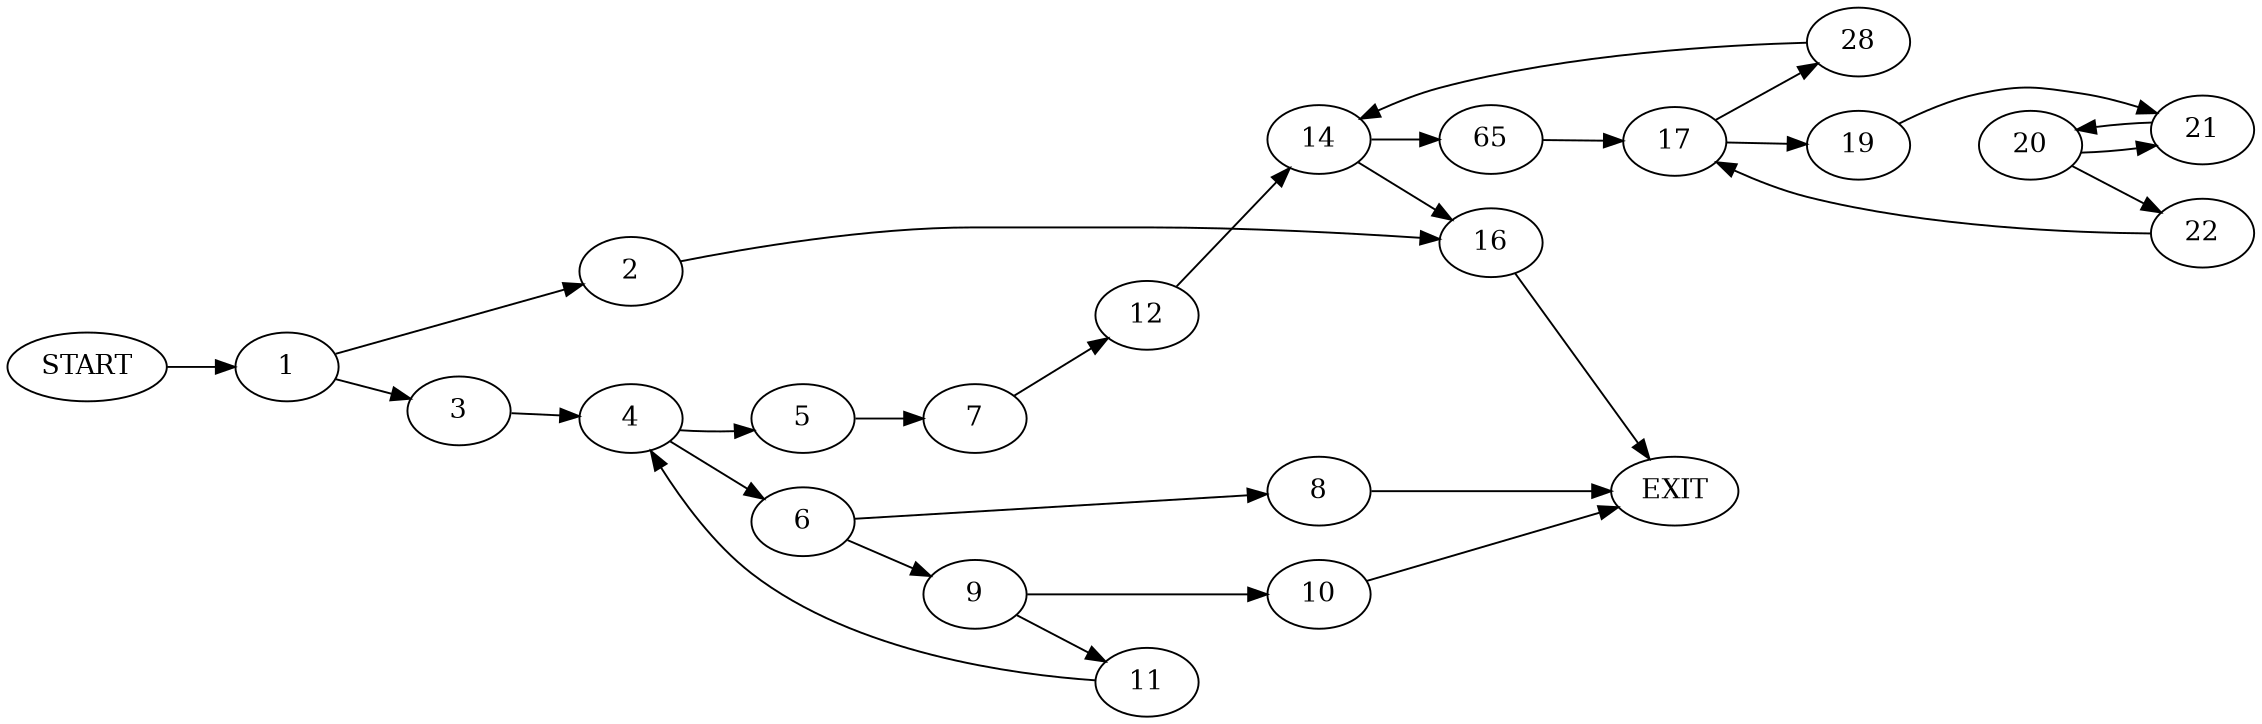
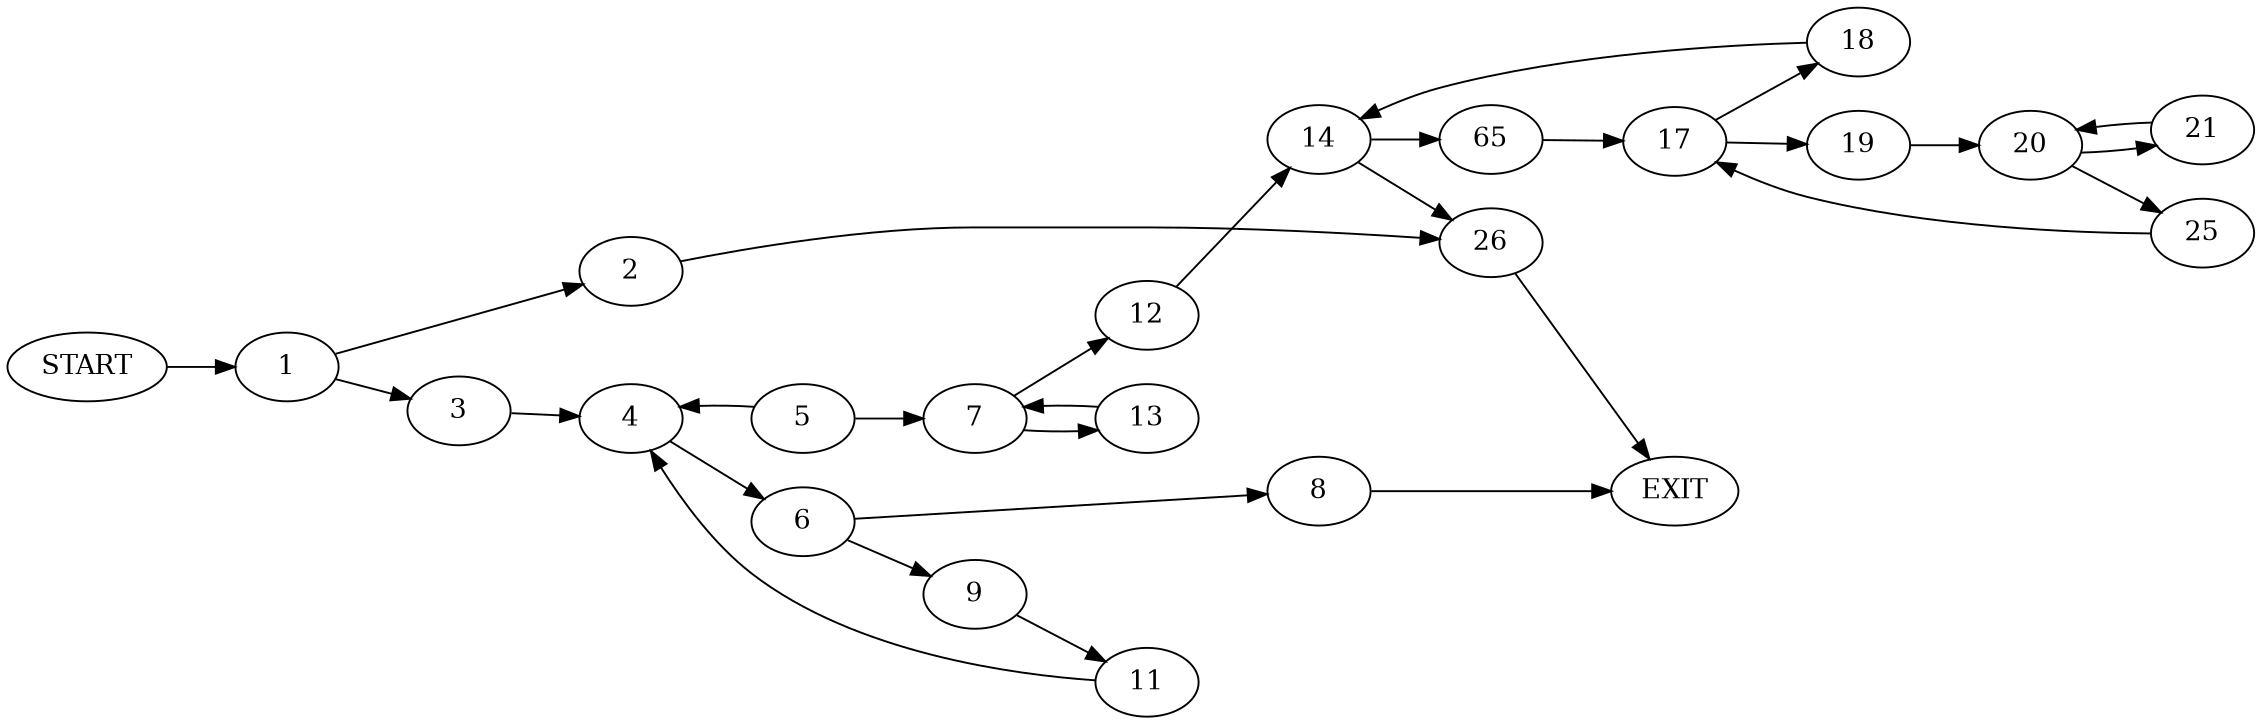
node "28": label "28" -> "18"
edge "19" -> "21": now "19" -> "20"
node "22": label "22" -> "25"
node "16": label "16" -> "26"
node "13": added
edge "4" -> "5": reversed
node "10": removed
